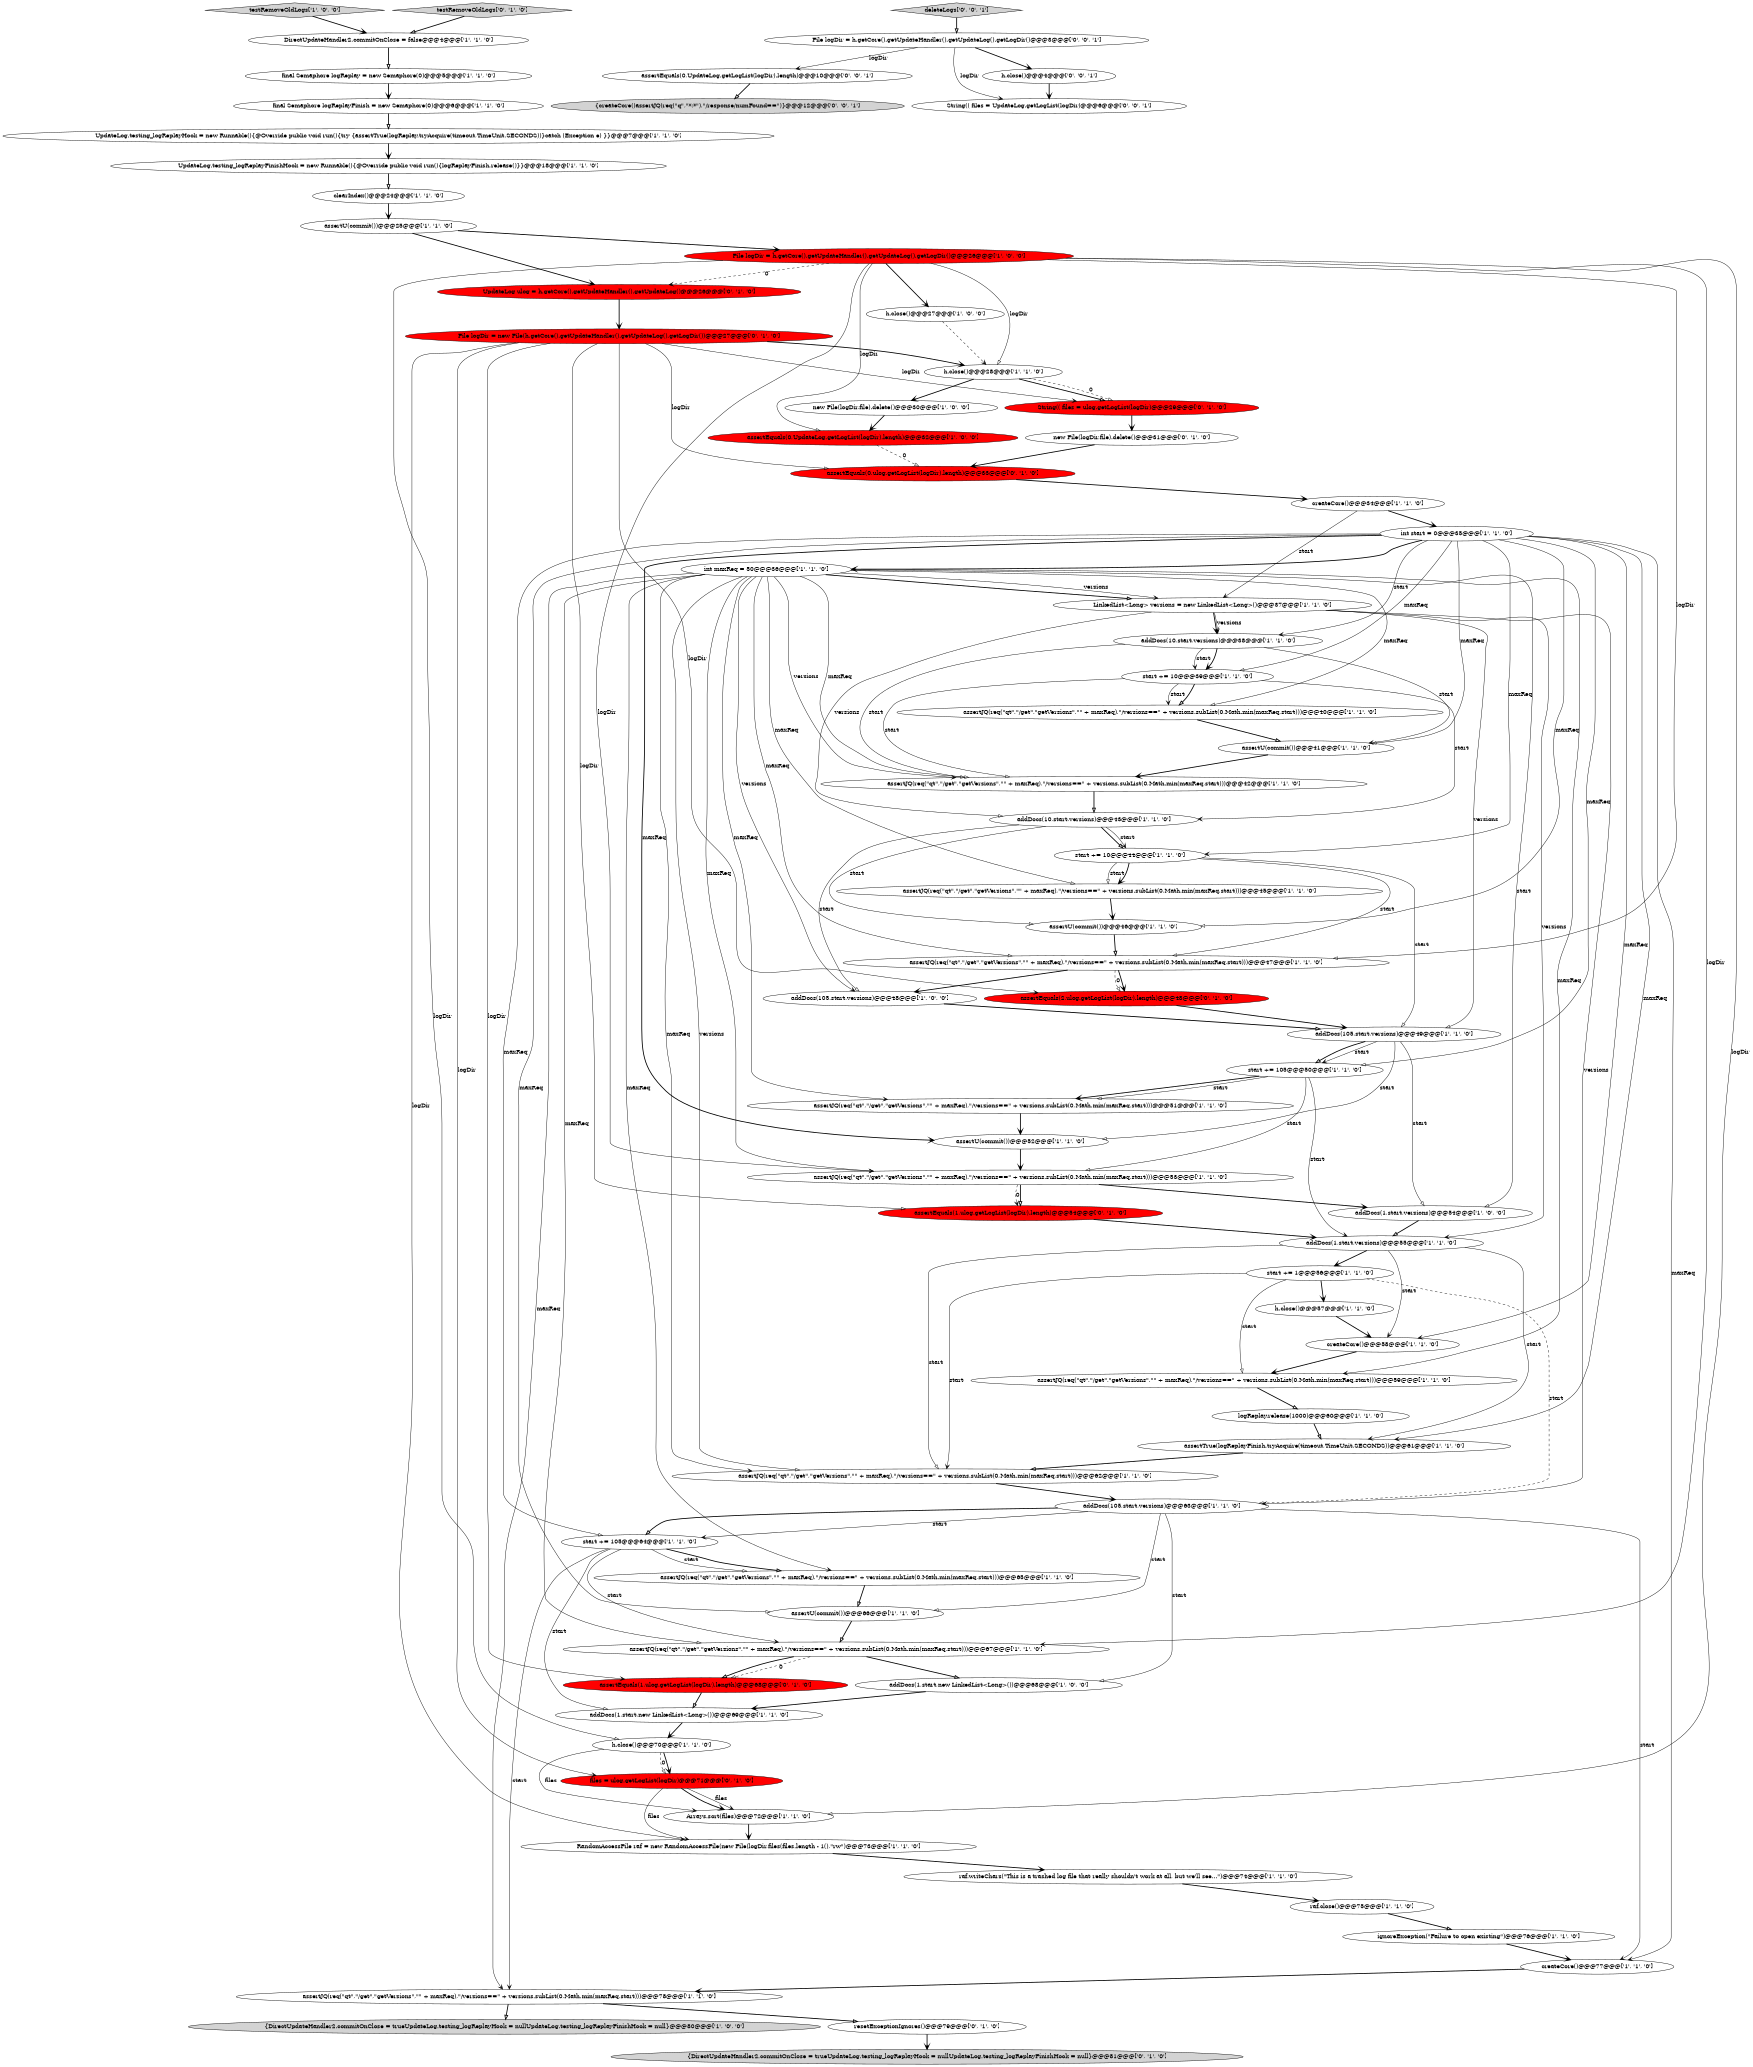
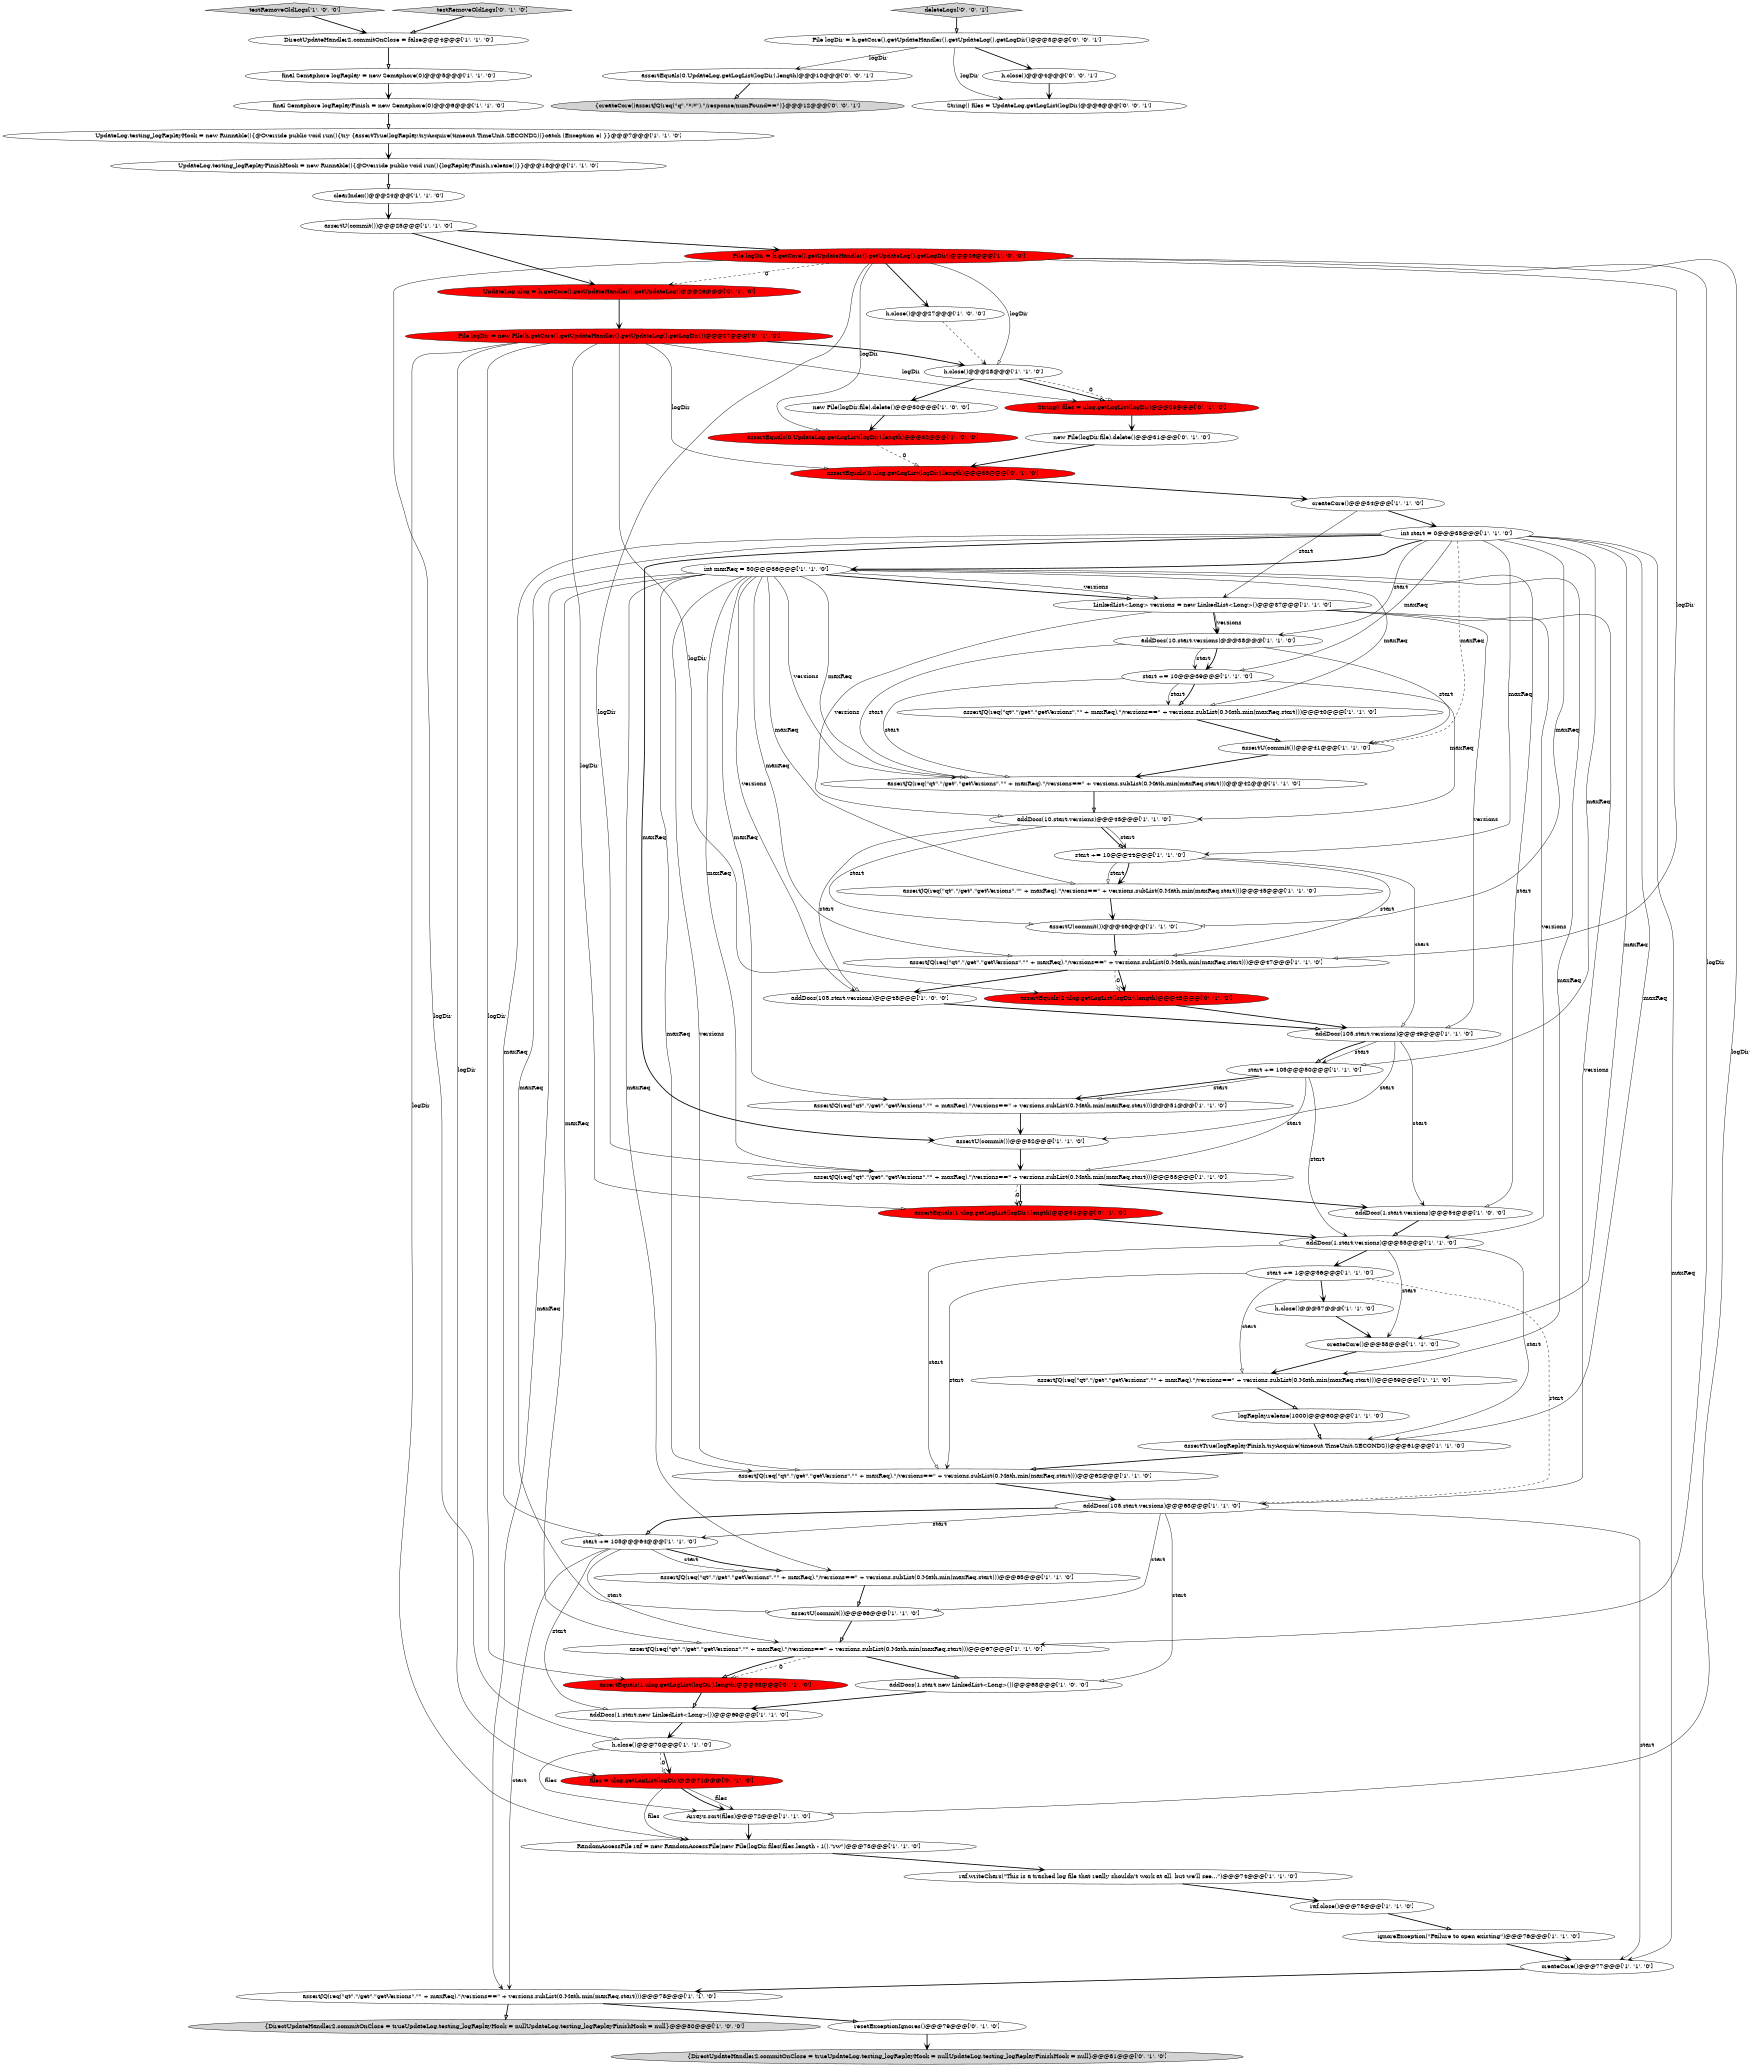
edge "int start = 0@@@35@@@['1', '1', '0']" -> "assertU(commit())@@@41@@@['1', '1', '0']": style solid -> dashed
edge "start += 10@@@39@@@['1', '1', '0']" -> "addDocs(10,start,versions)@@@43@@@['1', '1', '0']": label "start" -> "maxReq"
edge "addDocs(105,start,versions)@@@49@@@['1', '1', '0']" -> "assertU(commit())@@@52@@@['1', '1', '0']": arrowhead onormal -> vee
edge "addDocs(105,start,versions)@@@49@@@['1', '1', '0']" -> "addDocs(1,start,versions)@@@54@@@['1', '0', '0']": arrowhead onormal -> vee
